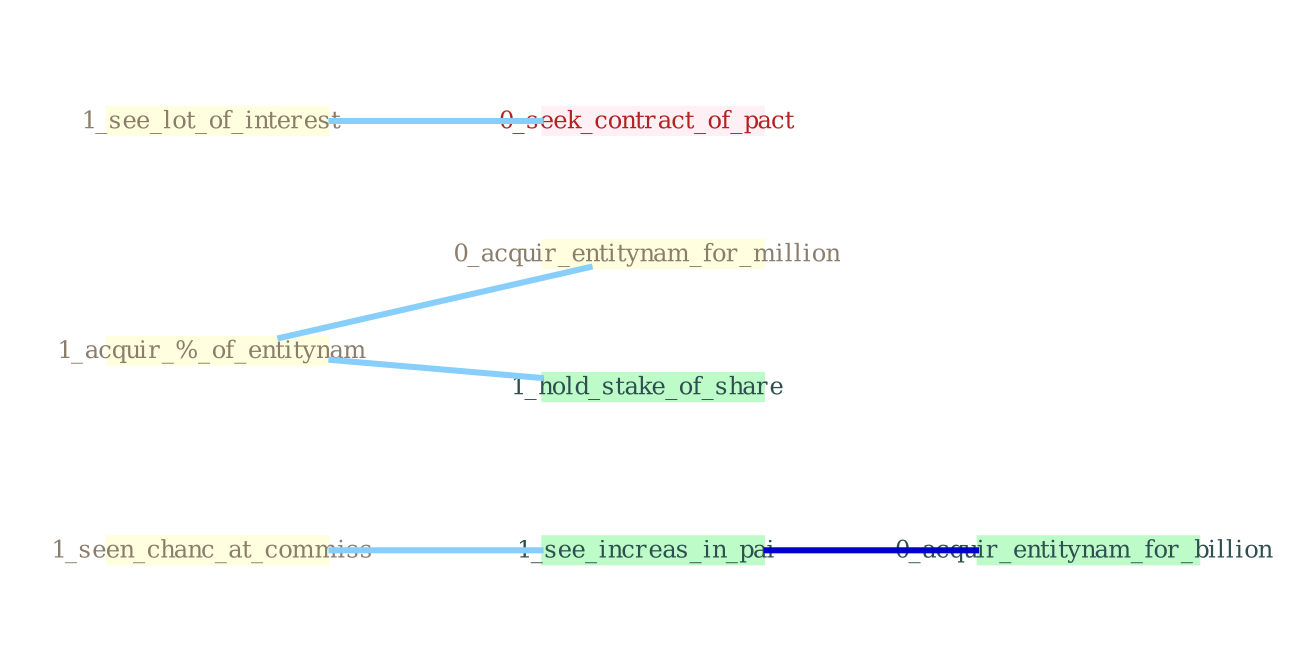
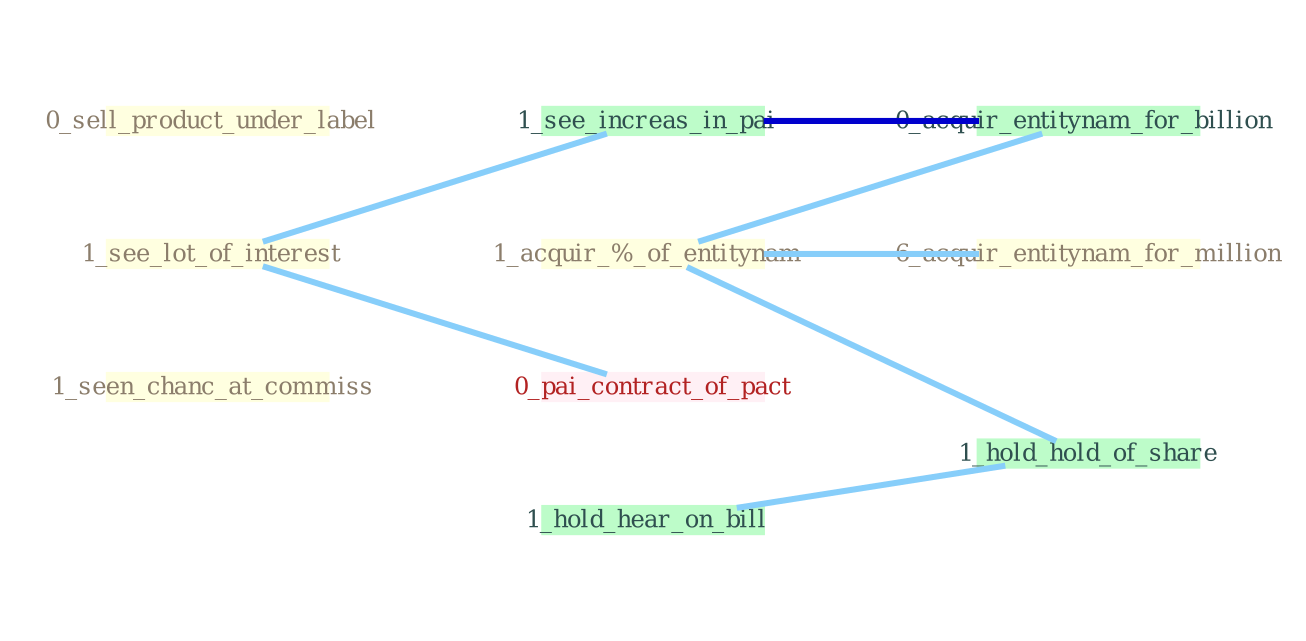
node "0_sell_product_under_label": added
node "0_seek_contract_of_pact": label "0_seek_contract_of_pact" -> "0_pai_contract_of_pact"
edge "0_acquir_entitynam_for_billion" -- "1_acquir_%_of_entitynam": added
node "0_acquir_entitynam_for_million": label "0_acquir_entitynam_for_million" -> "6_acquir_entitynam_for_million"
node "1_hold_stake_of_share": label "1_hold_stake_of_share" -> "1_hold_hold_of_share"
node "1_hold_hear_on_bill": added
edge "1_seen_chanc_at_commiss" -- "1_see_increas_in_pai": now "1_see_lot_of_interest" -- "1_see_increas_in_pai"
